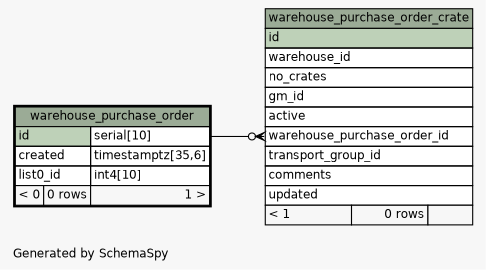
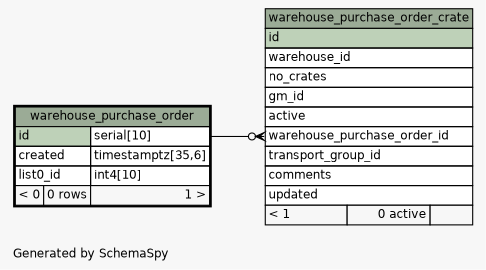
node "warehouse_purchase_order_crate": text "0 rows" -> "0 active"
